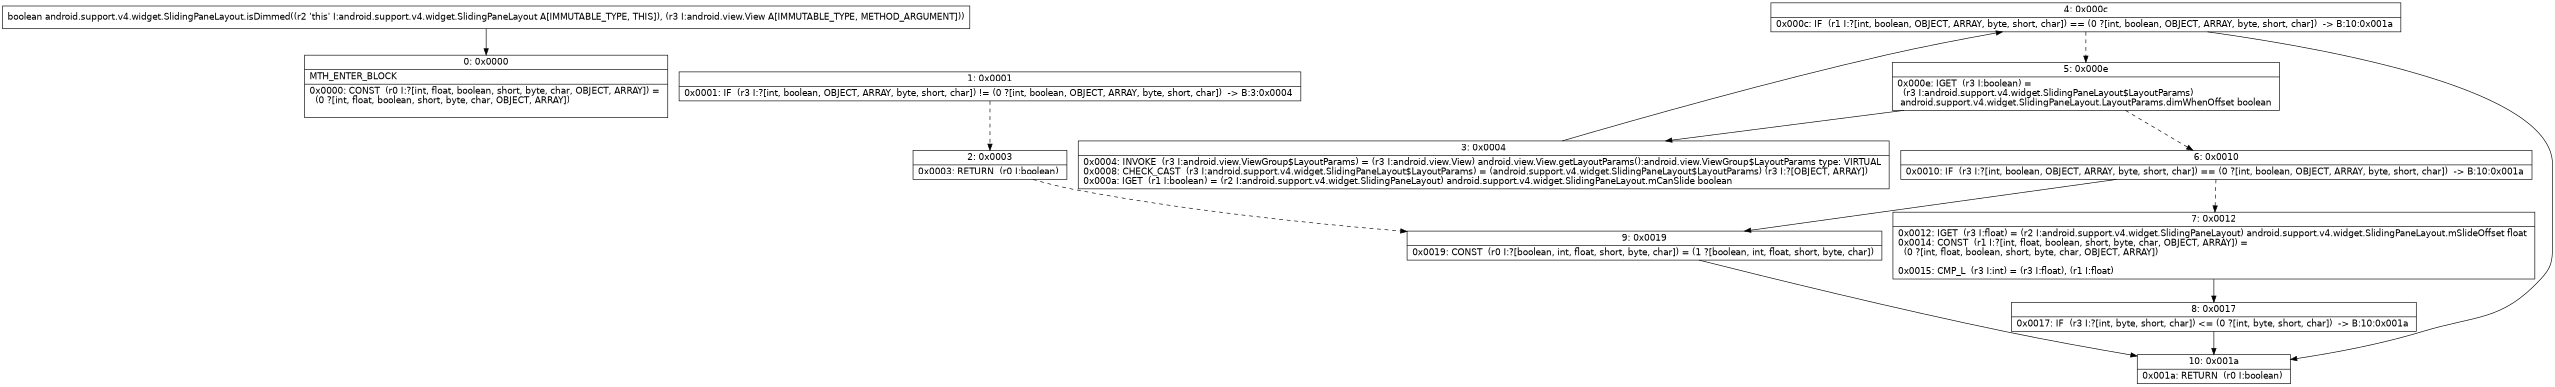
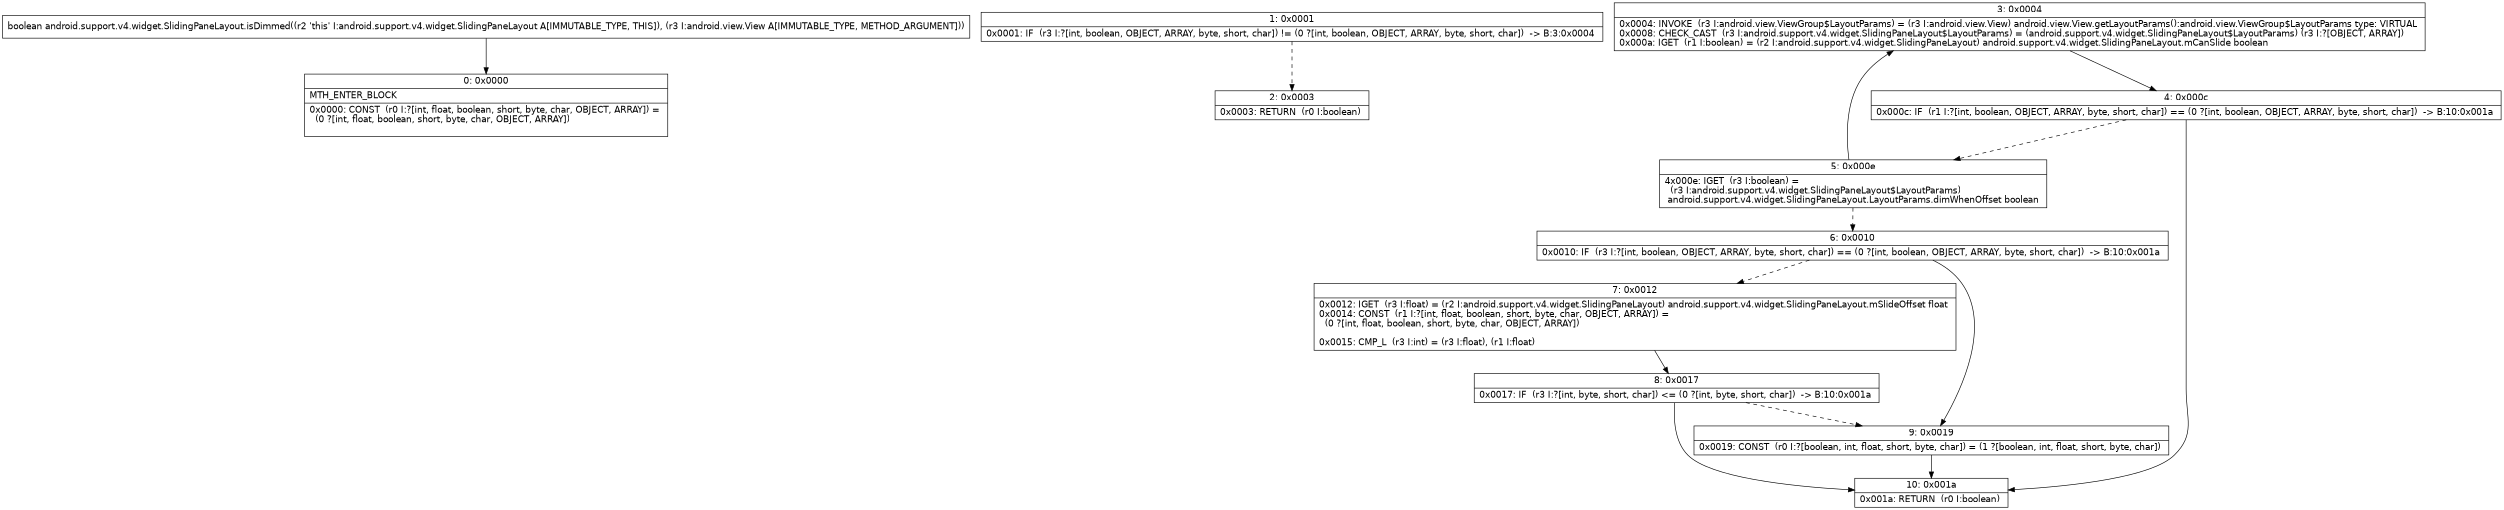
node "5: 0x000e": text "0x000e: IGET  (r3 I:boolean) =" -> "4x000e: IGET  (r3 I:boolean) ="
edge "2: 0x0003" -> "9: 0x0019": now "8: 0x0017" -> "9: 0x0019"
